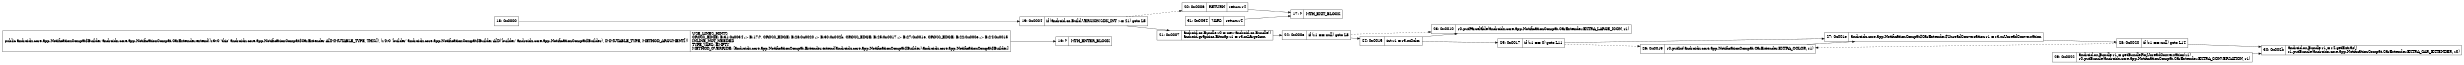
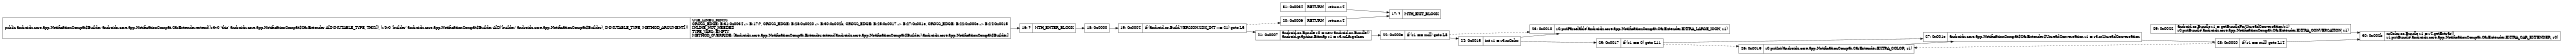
node "31: 0x0034": text "VARS" -> "RETURN"
edge "16: ?" -> "18: 0x0000": added
node "30: 0x002b": text "android.os.Bundle r1 = r4.getExtras()" -> "mColor.os.Bundle r1 = r4.getExtras()"
